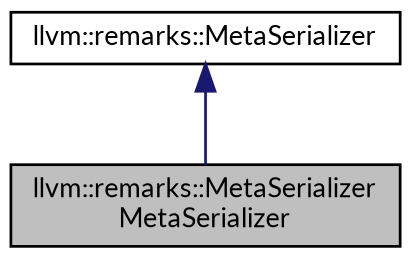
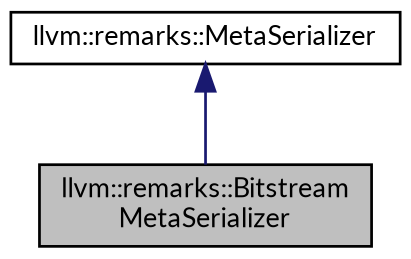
node "llvm::remarks::MetaSerializer MetaSerializer": label "llvm::remarks::MetaSerializer MetaSerializer" -> "llvm::remarks::Bitstream MetaSerializer"
